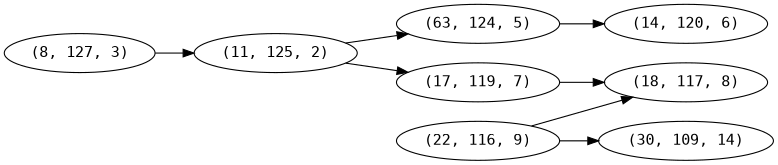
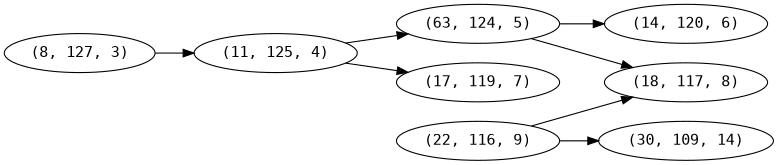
node "(11, 125, 2)": label "(11, 125, 2)" -> "(11, 125, 4)"
edge "(17, 119, 7)" -> "(18, 117, 8)": now "(63, 124, 5)" -> "(18, 117, 8)"
